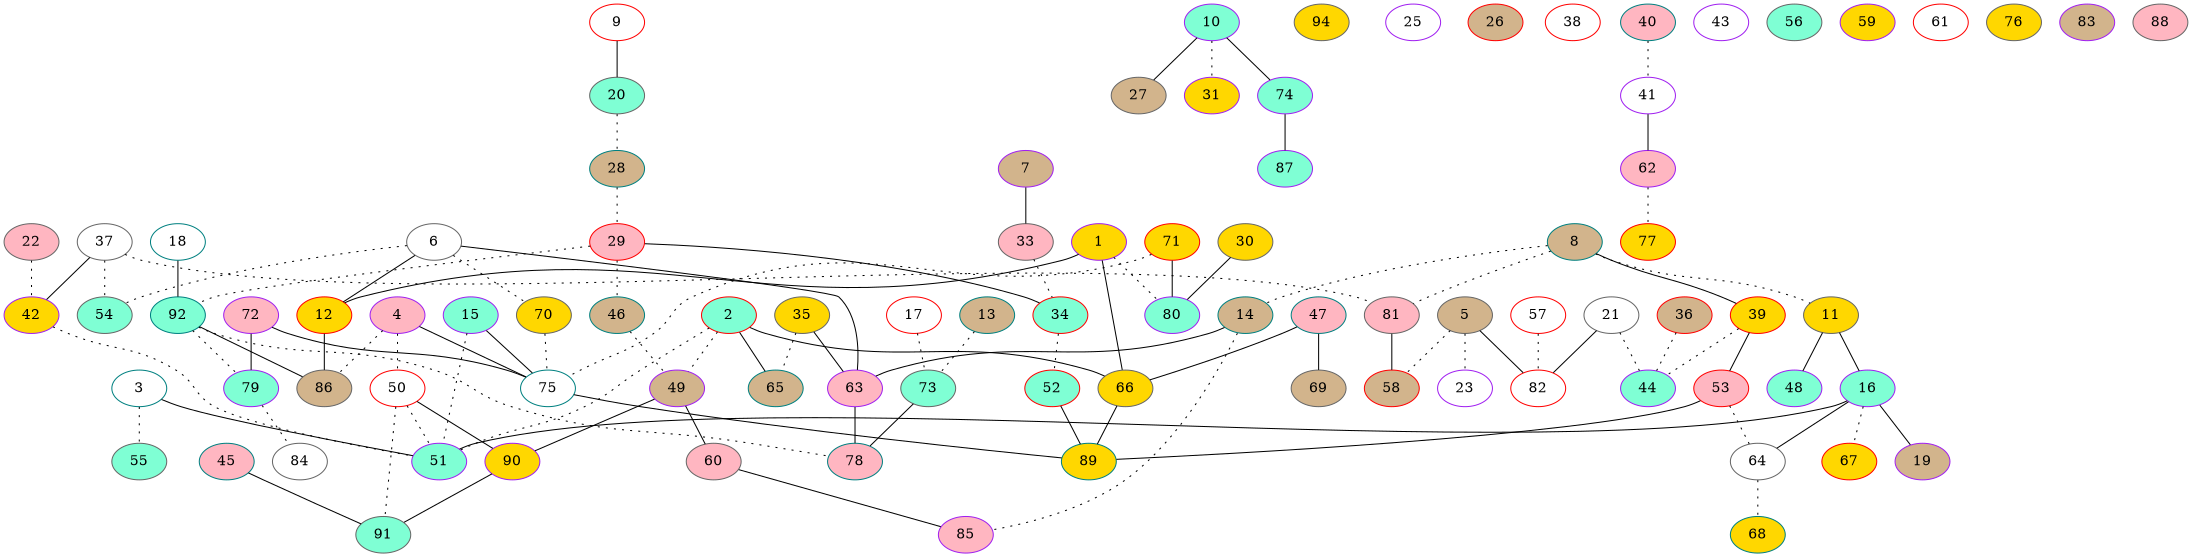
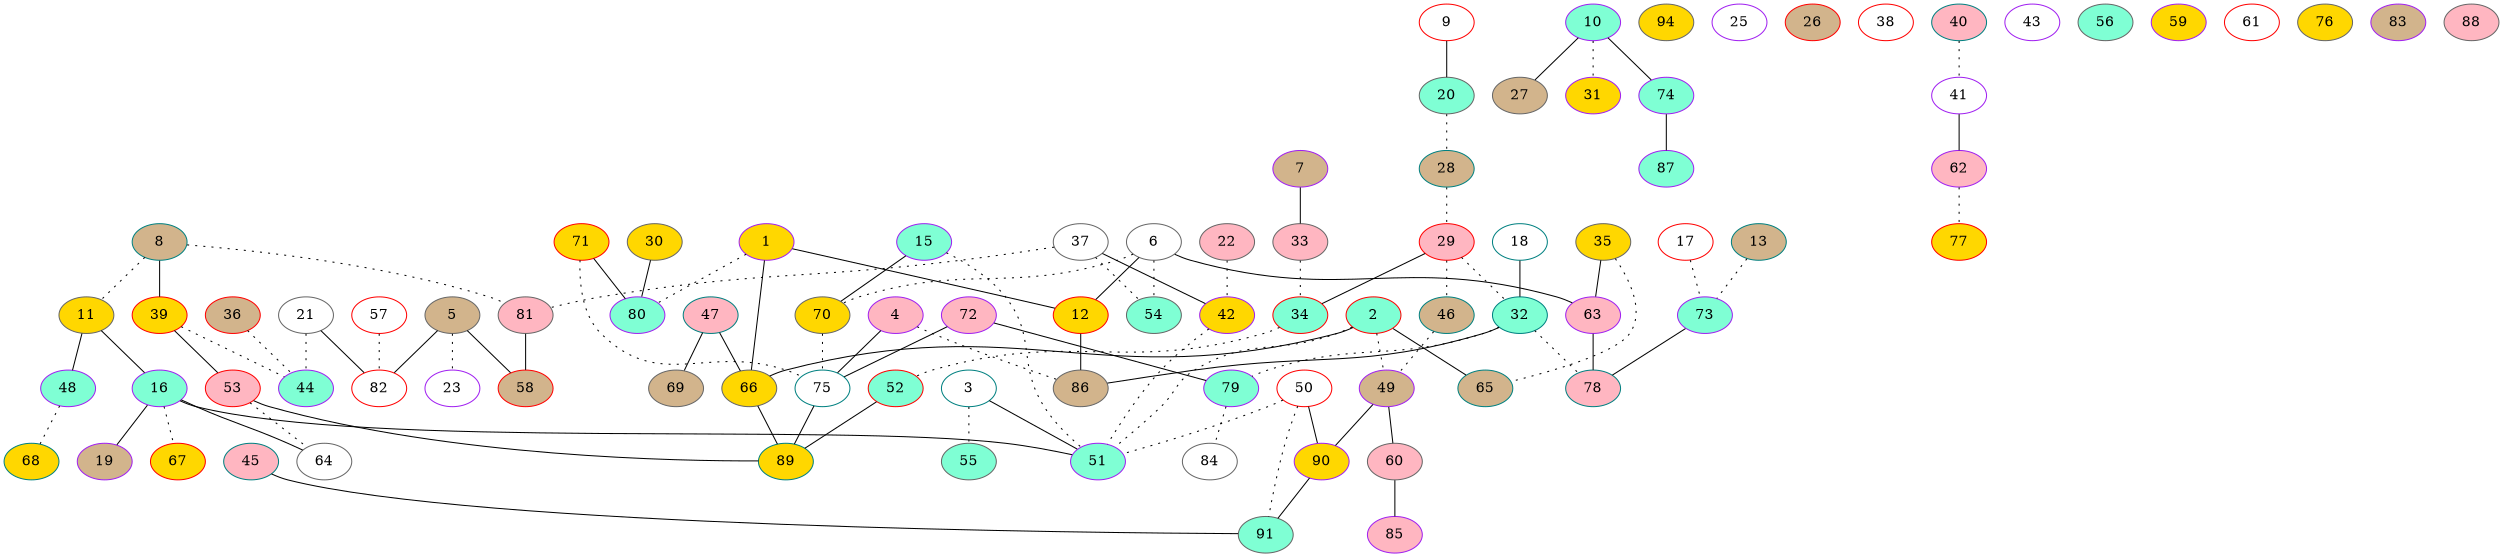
node "92": label "92" -> "32"
node "14": removed
edge "4" -- "50": removed
edge "15" -- "75": now "15" -- "70"
edge "5" -- "58": style dotted -> solid
node "73": color gray40 -> purple
edge "64" -- "68": now "48" -- "68"
